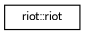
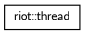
node "riot::riot": label "riot::riot" -> "riot::thread"
